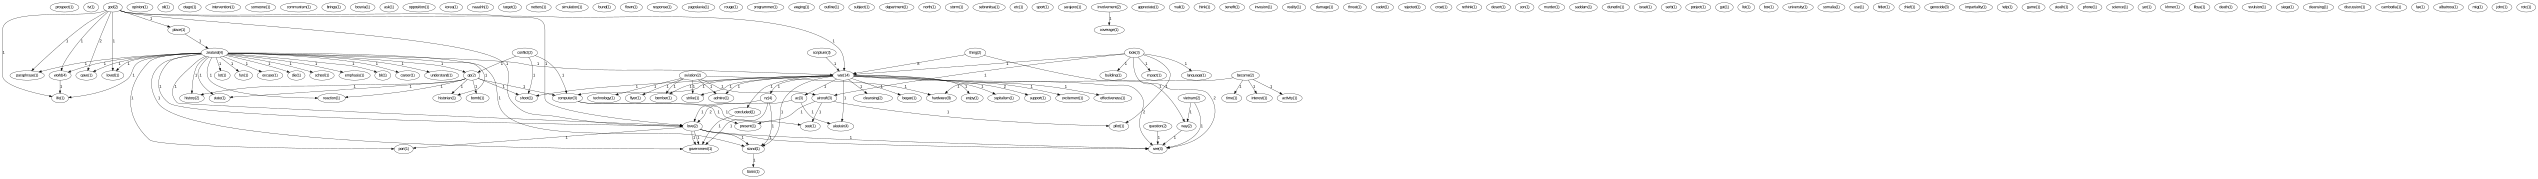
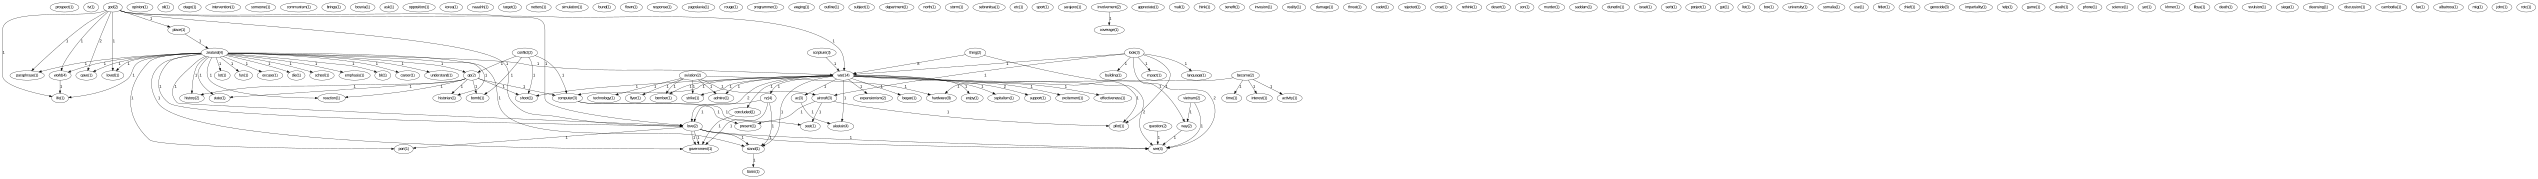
edge "conflict(2)" -> "bomb(1)": added, label "1"
edge "war(14)" -> "pilot(1)": added, label "1"
node "cleansing(2)": label "cleansing(2)" -> "expansionism(2)"
edge "ac(3)" -> "love(2)": now "war(14)" -> "love(2)"
